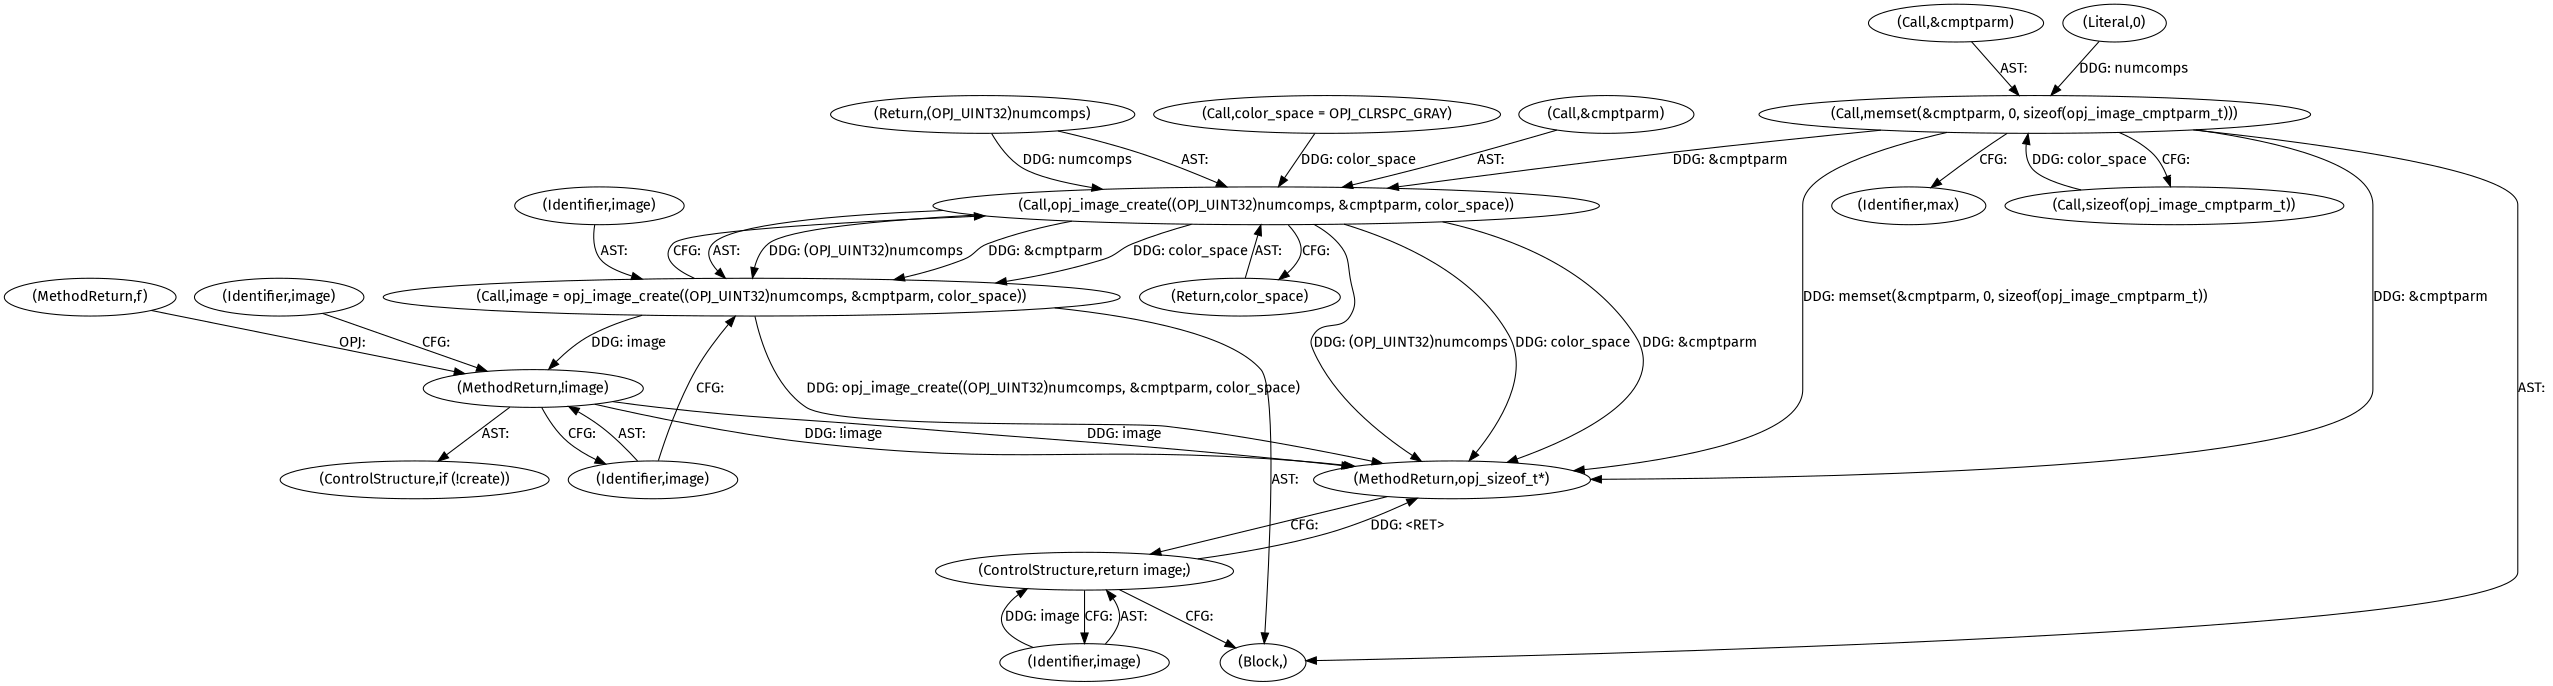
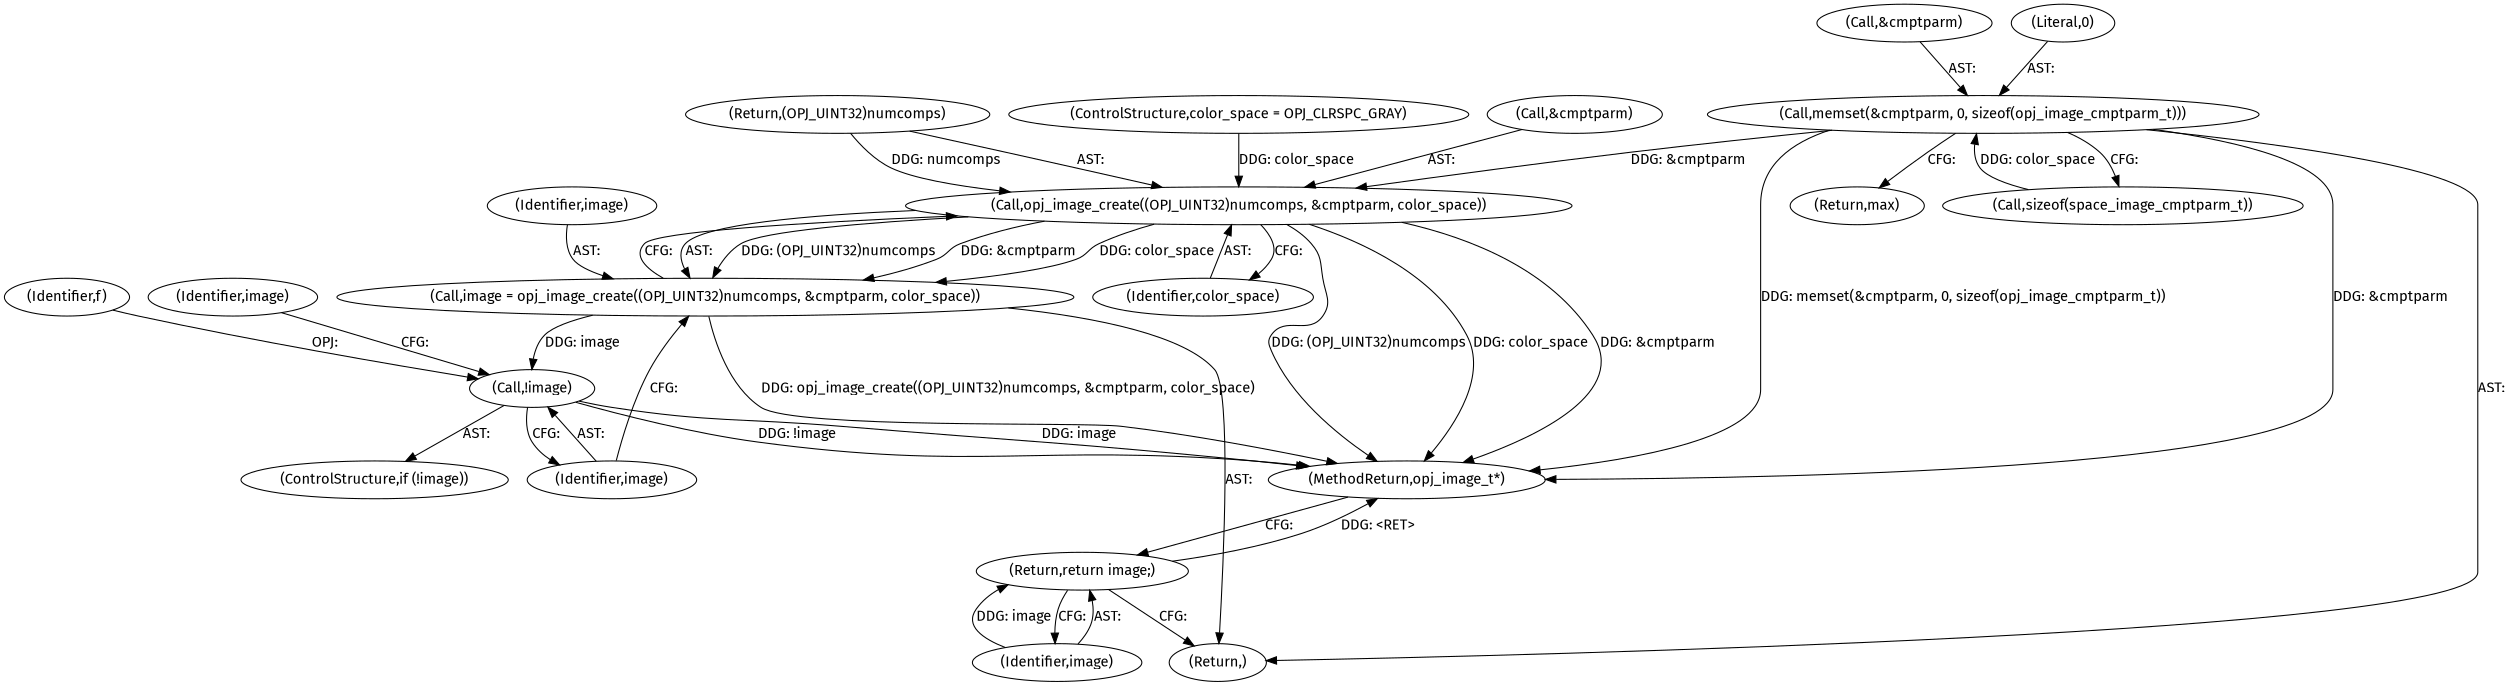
edge "(Literal,0)" -> "(Call,memset(&cmptparm, 0, sizeof(opj_image_cmptparm_t)))": label "DDG: numcomps" -> "AST: "
node "(Call,color_space = OPJ_CLRSPC_GRAY)": label "(Call,color_space = OPJ_CLRSPC_GRAY)" -> "(ControlStructure,color_space = OPJ_CLRSPC_GRAY)"
node "(Identifier,max)": label "(Identifier,max)" -> "(Return,max)"
node "(Call,sizeof(opj_image_cmptparm_t))": label "(Call,sizeof(opj_image_cmptparm_t))" -> "(Call,sizeof(space_image_cmptparm_t))"
node "(MethodReturn,f)": label "(MethodReturn,f)" -> "(Identifier,f)"
node "(Return,color_space)": label "(Return,color_space)" -> "(Identifier,color_space)"
node "(MethodReturn,!image)": label "(MethodReturn,!image)" -> "(Call,!image)"
node "(ControlStructure,if (!create))": label "(ControlStructure,if (!create))" -> "(ControlStructure,if (!image))"
node "(MethodReturn,opj_sizeof_t*)": label "(MethodReturn,opj_sizeof_t*)" -> "(MethodReturn,opj_image_t*)"
node "(ControlStructure,return image;)": label "(ControlStructure,return image;)" -> "(Return,return image;)"
node "(Block,)": label "(Block,)" -> "(Return,)"
